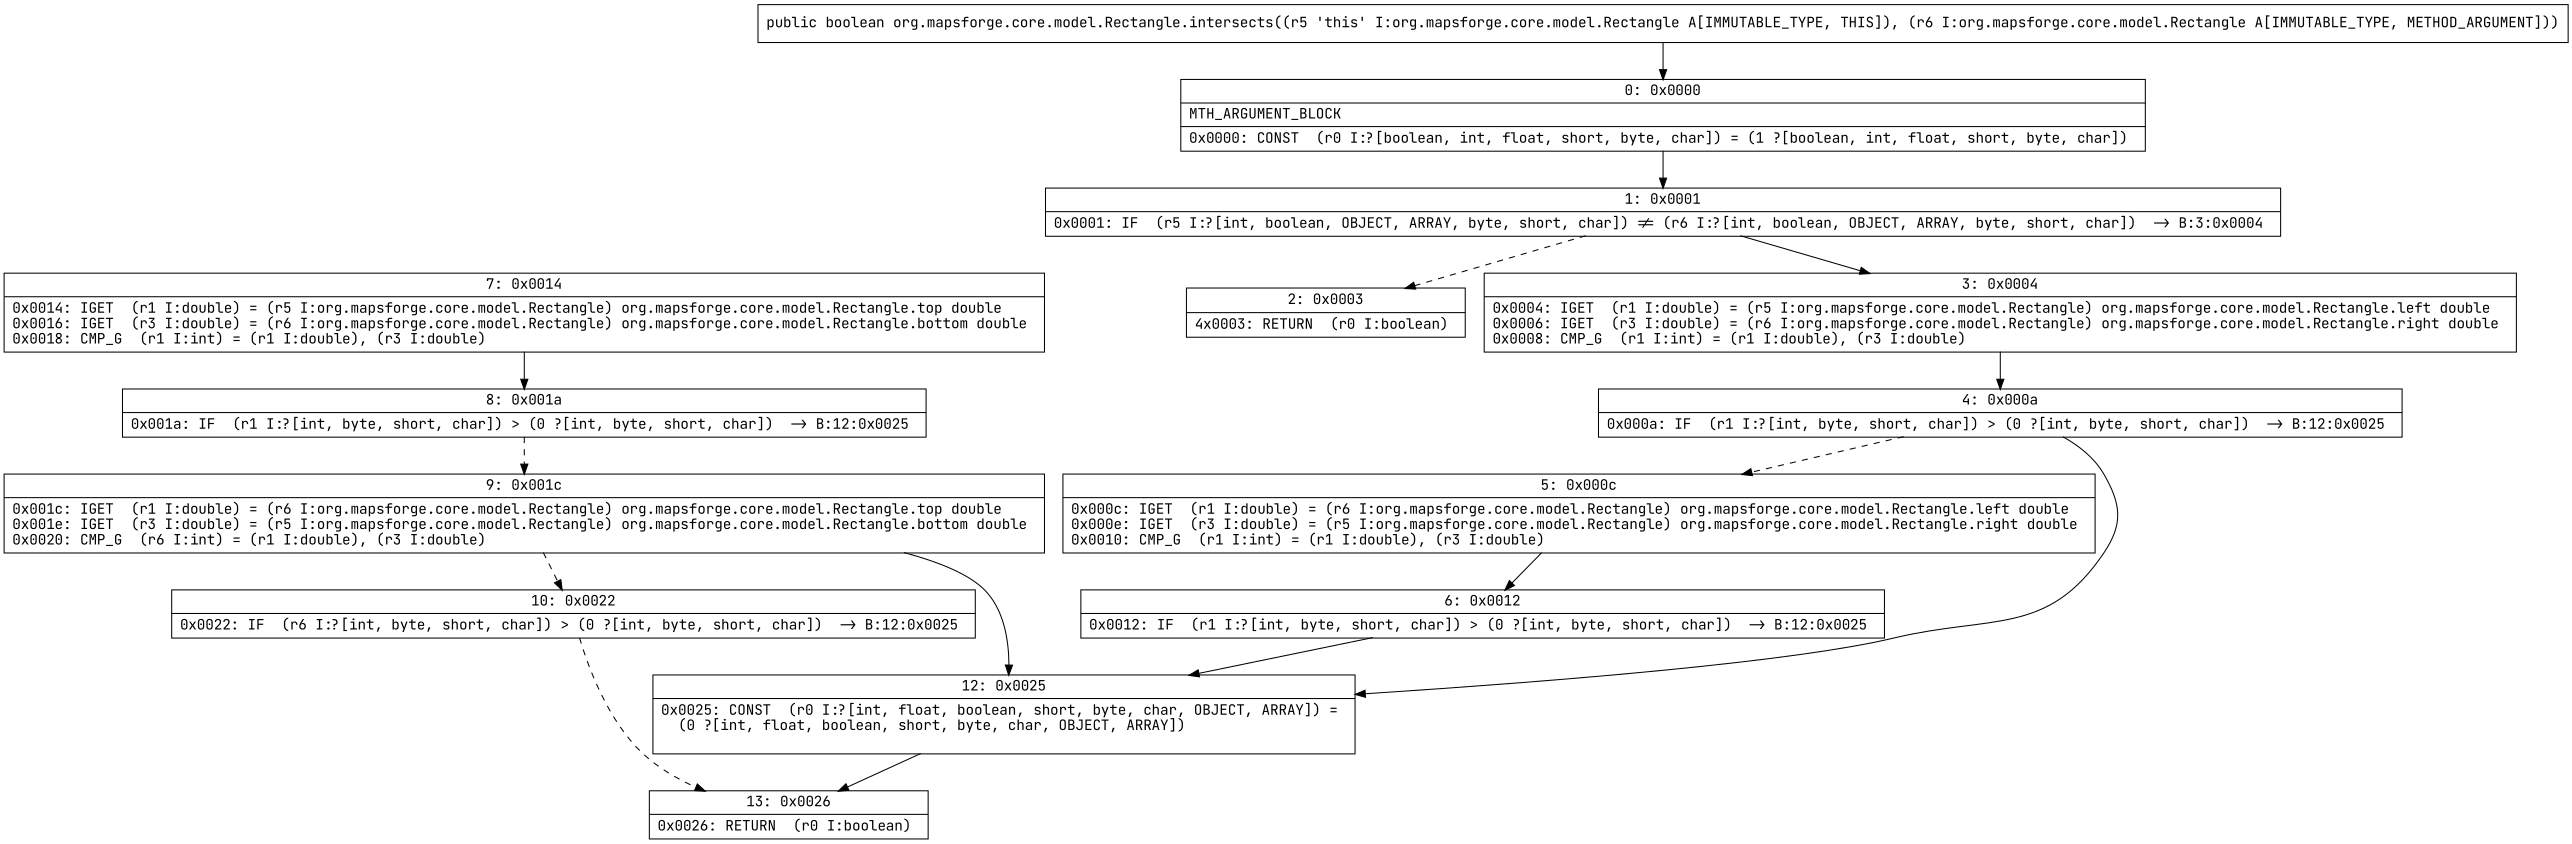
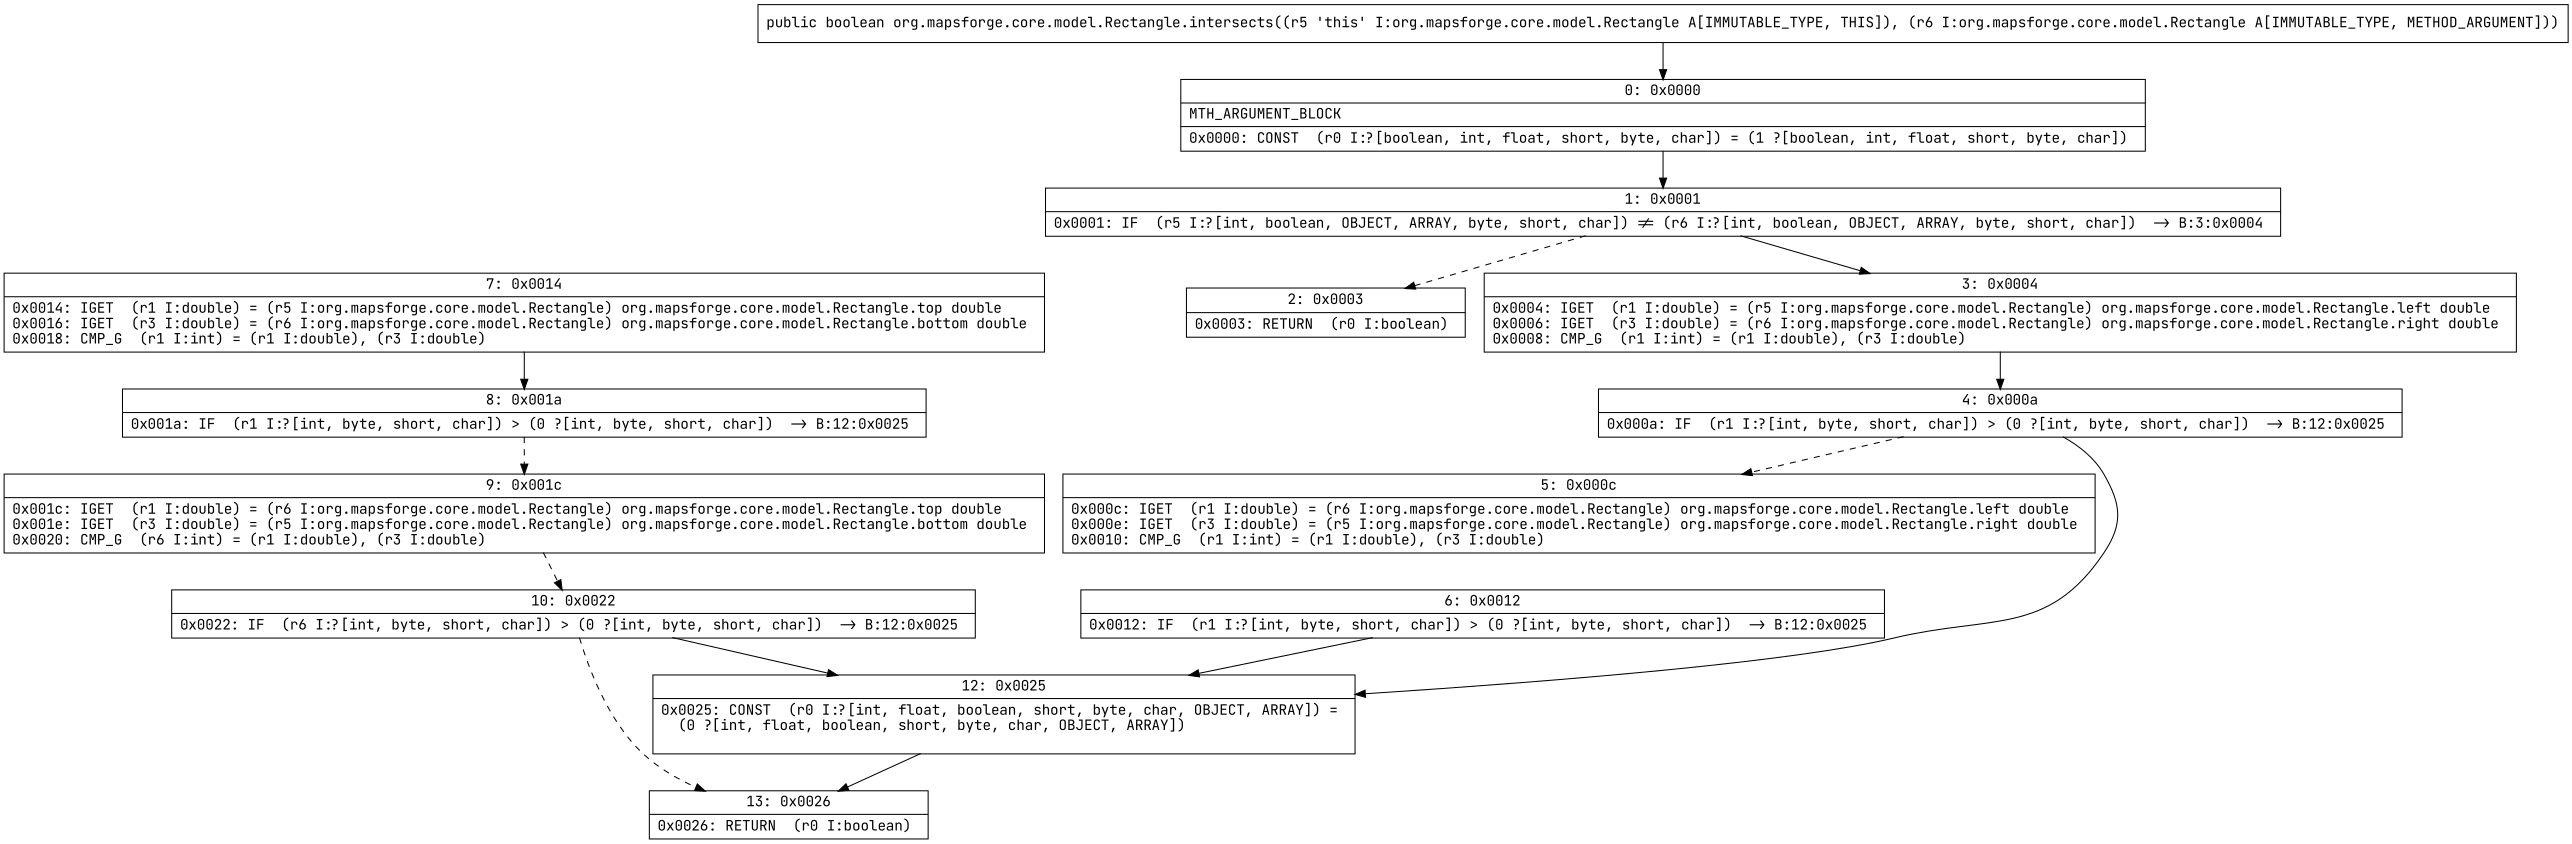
node "2: 0x0003": text "4x0003: RETURN  (r0 I:boolean)" -> "0x0003: RETURN  (r0 I:boolean)"
edge "5: 0x000c" -> "6: 0x0012": removed
edge "9: 0x001c" -> "12: 0x0025": now "10: 0x0022" -> "12: 0x0025"
